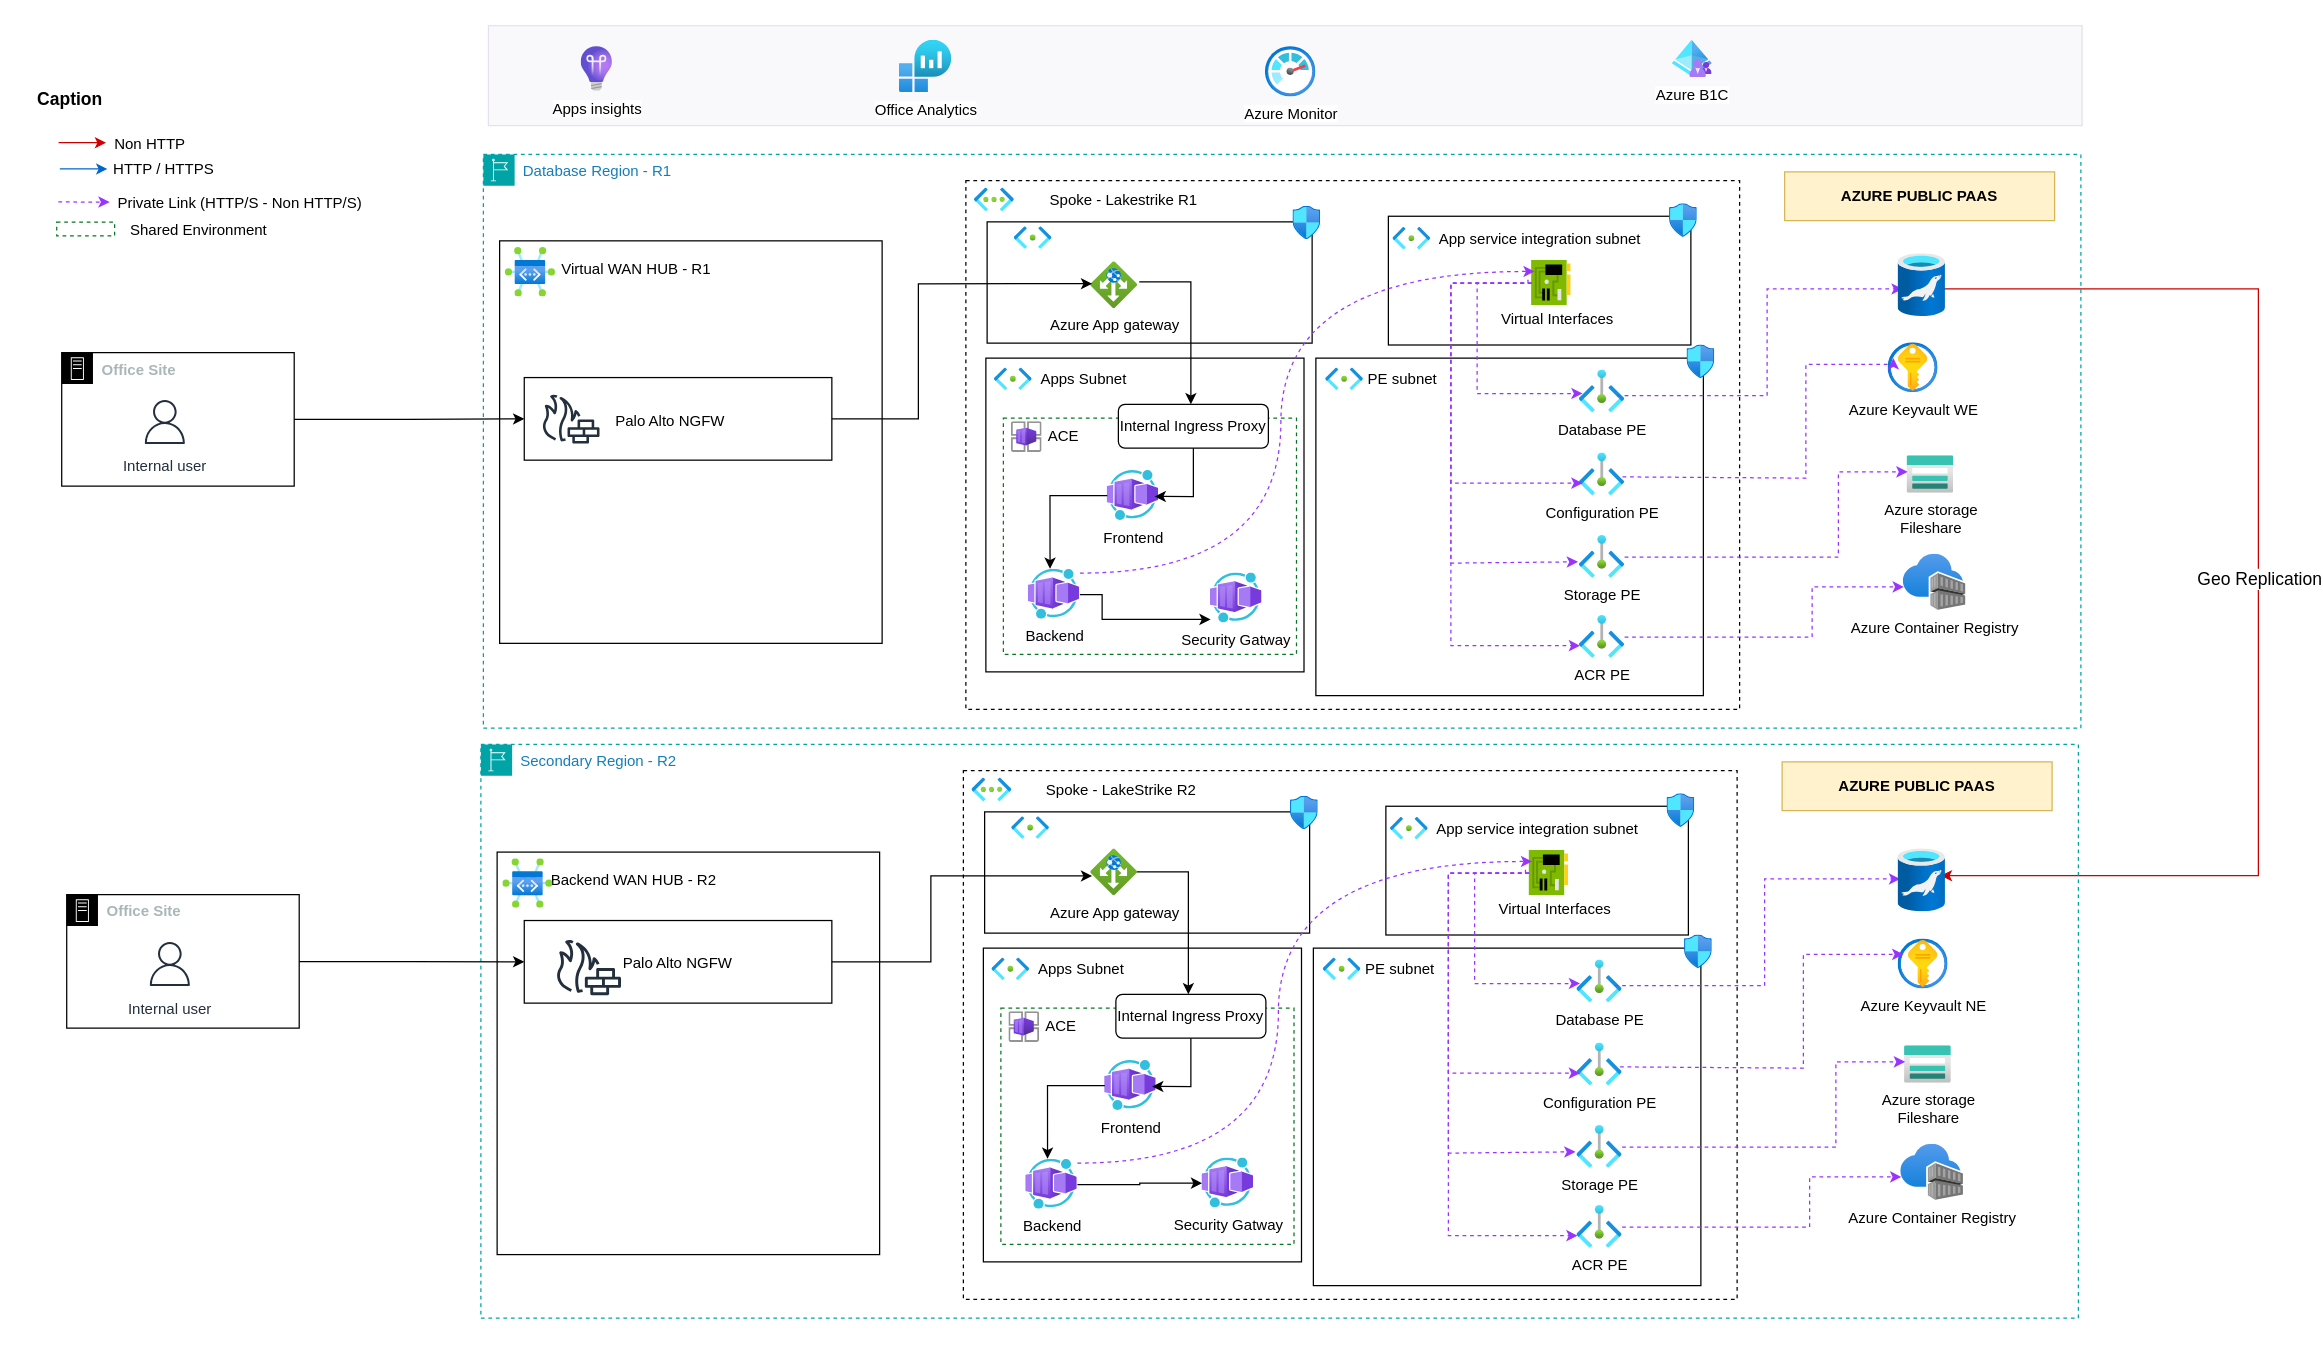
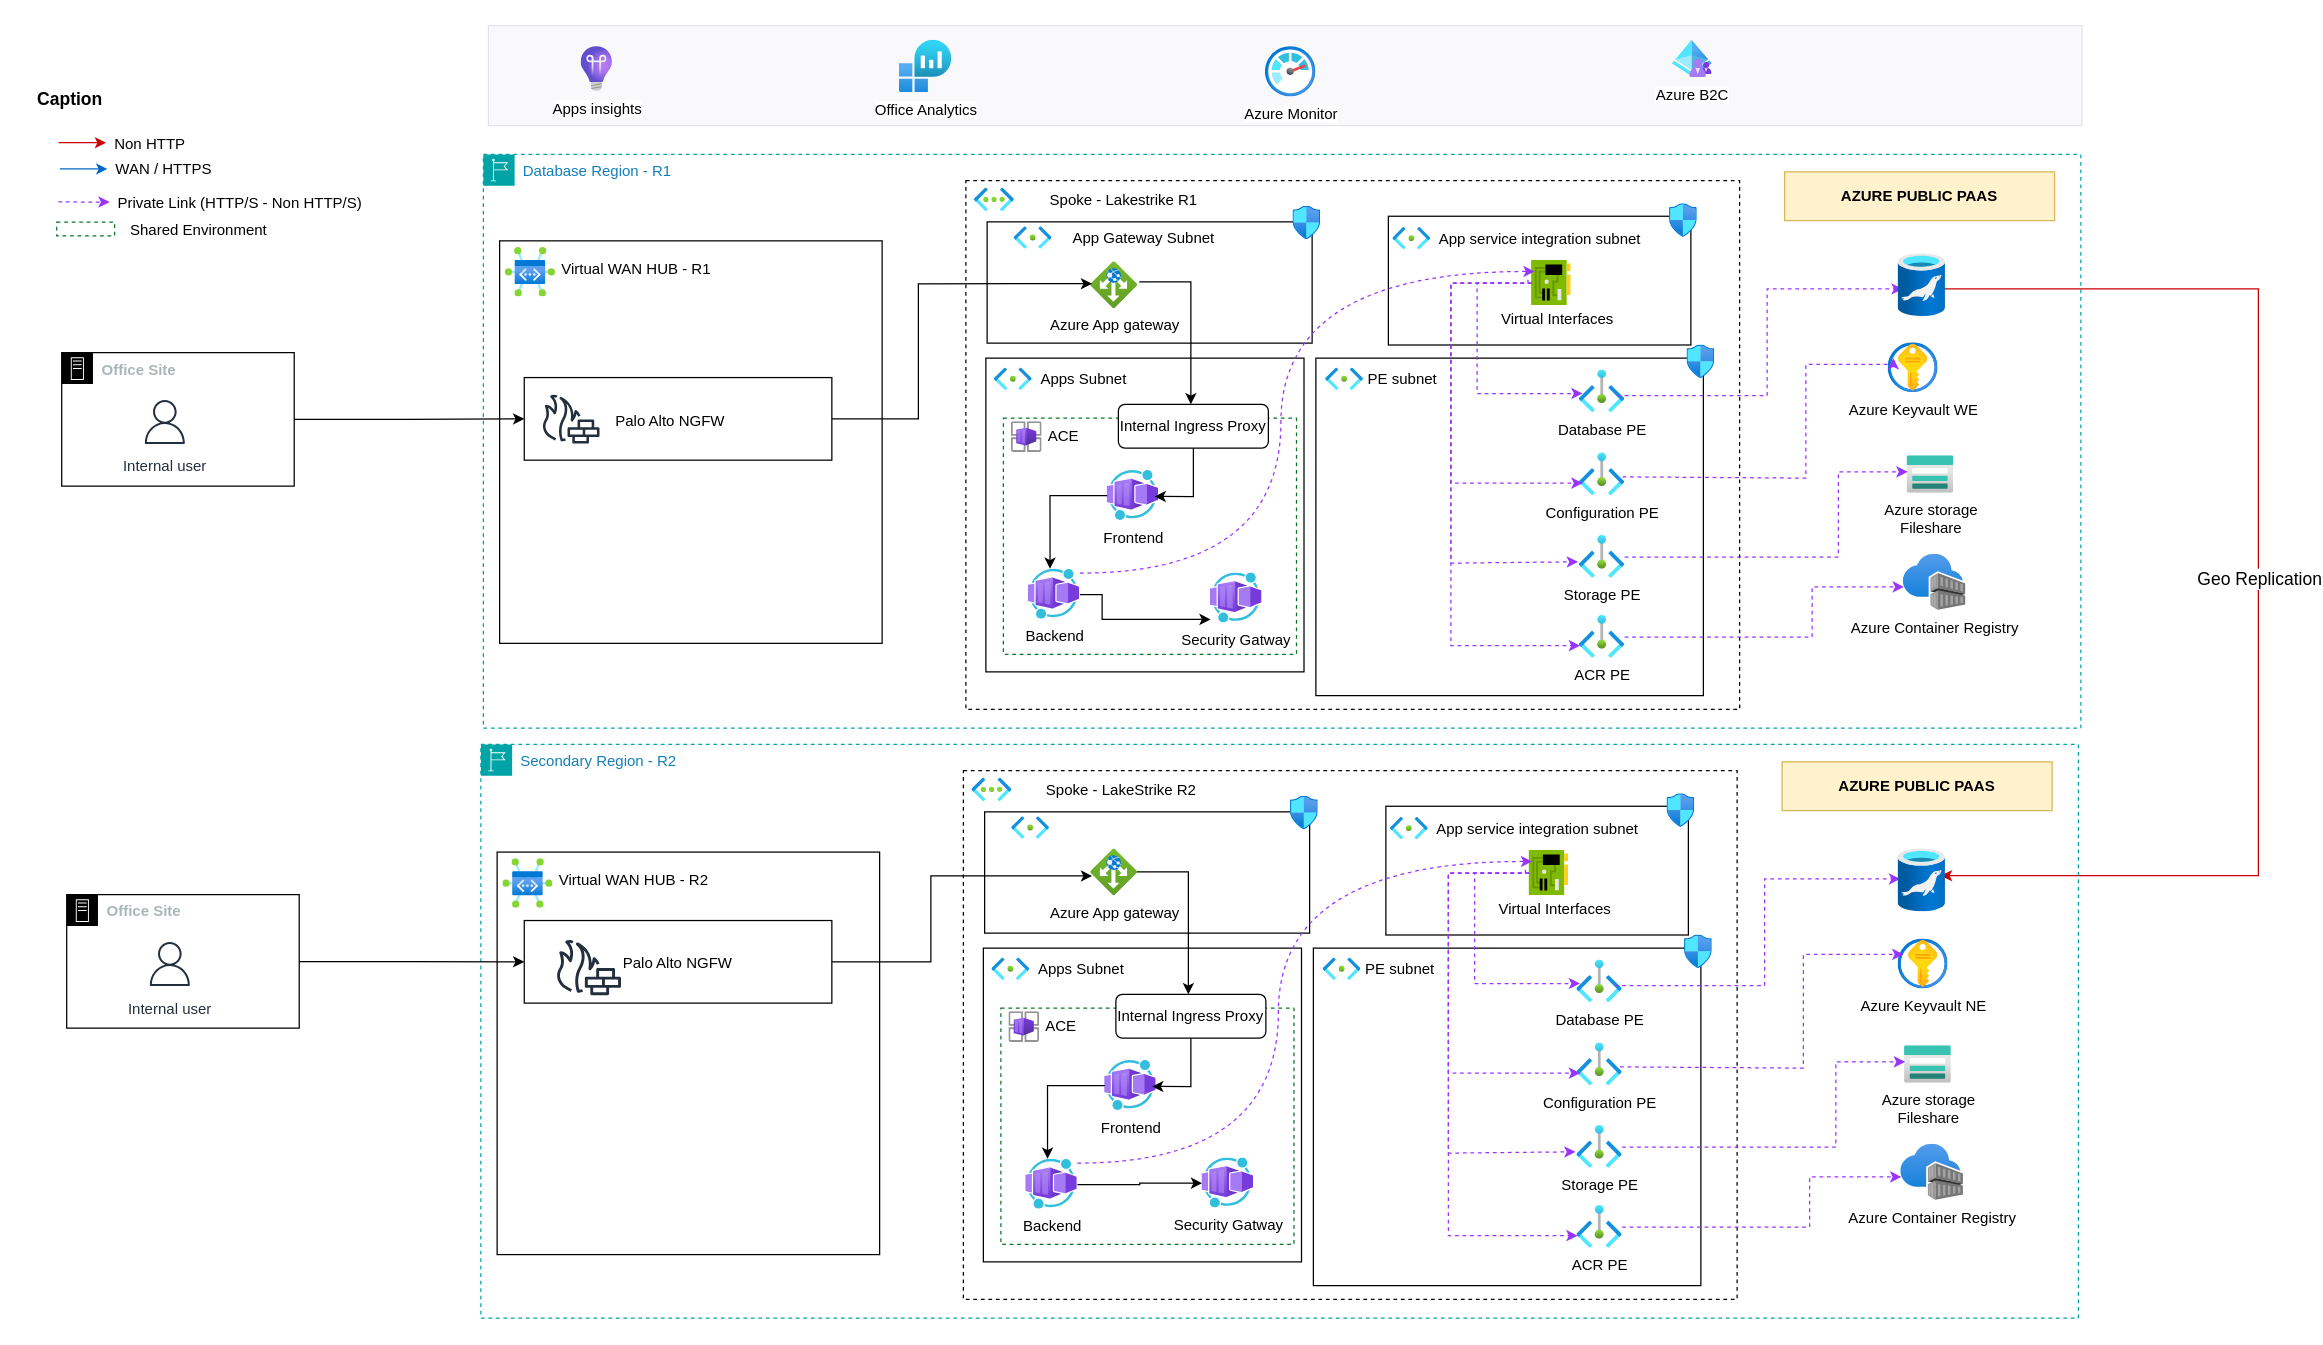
node "Azure B1C": label "Azure B1C" -> "Azure B2C"
node "HTTP / HTTPS": label "HTTP / HTTPS" -> "WAN / HTTPS"
node "App Gateway Subnet": added
node "Backend WAN HUB - R2": label "Backend WAN HUB - R2" -> "Virtual WAN HUB - R2"
